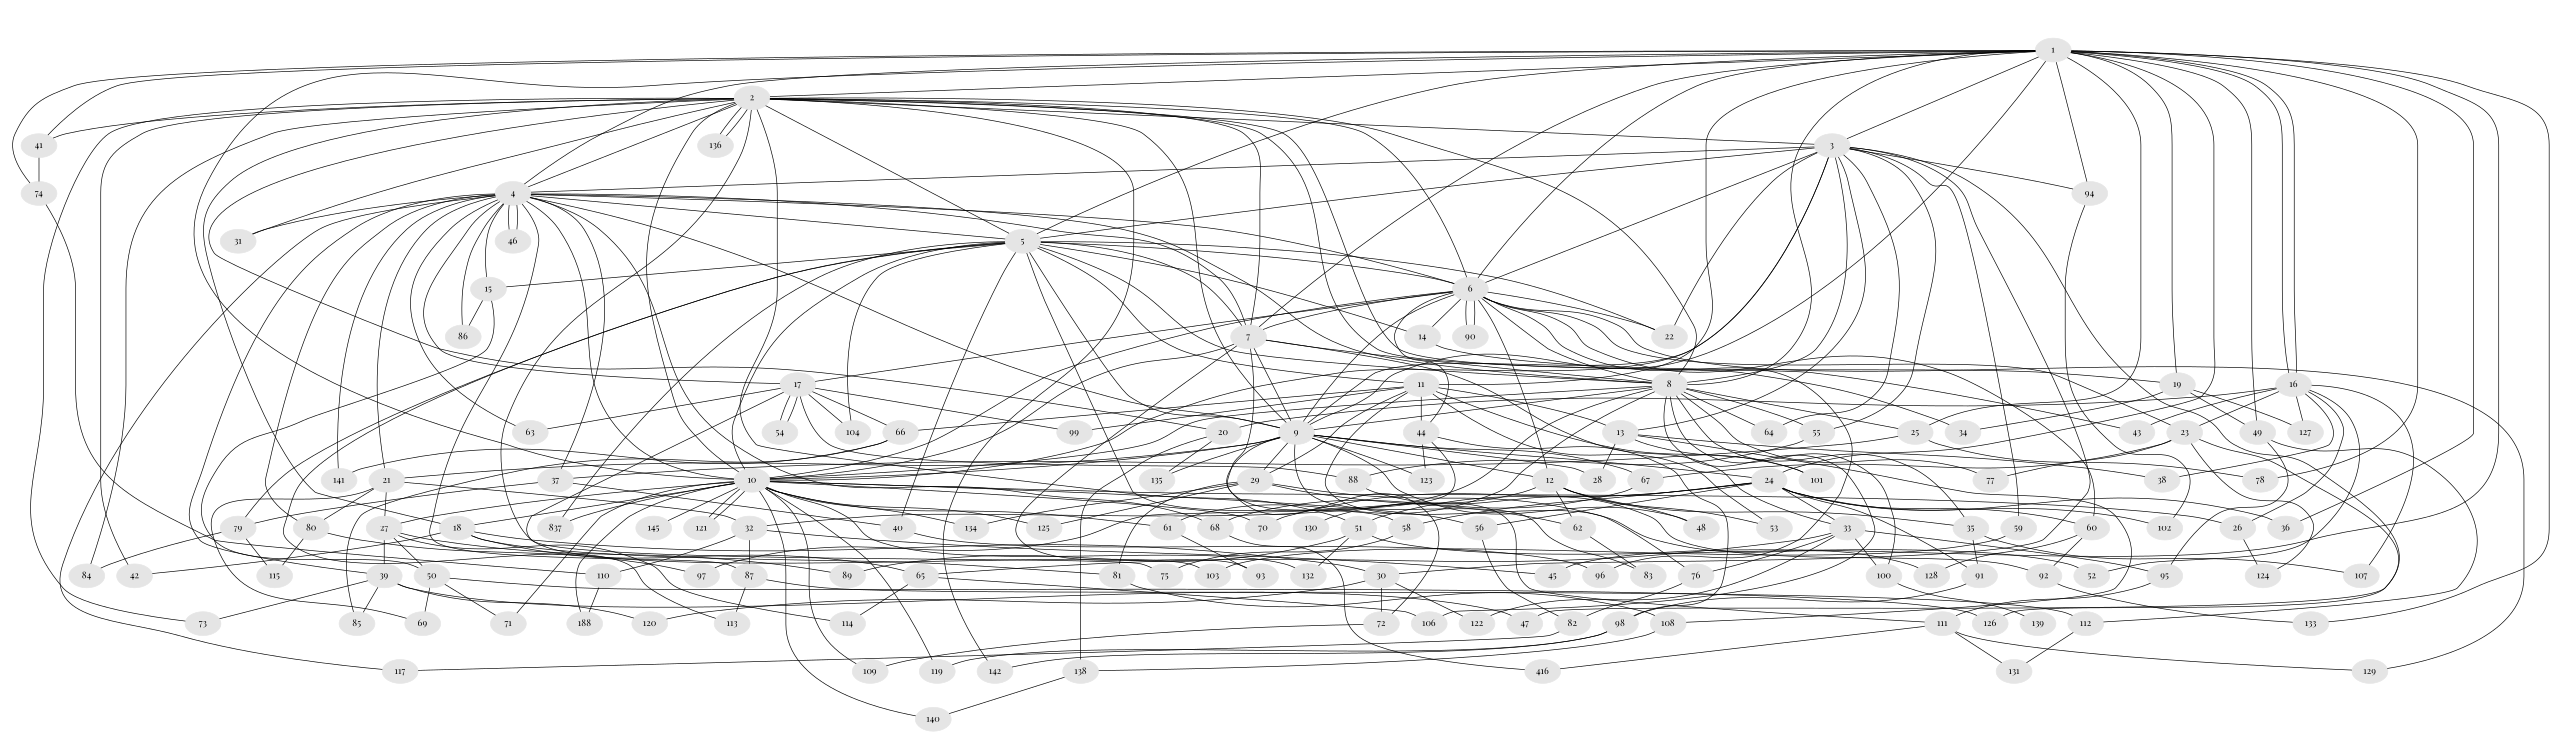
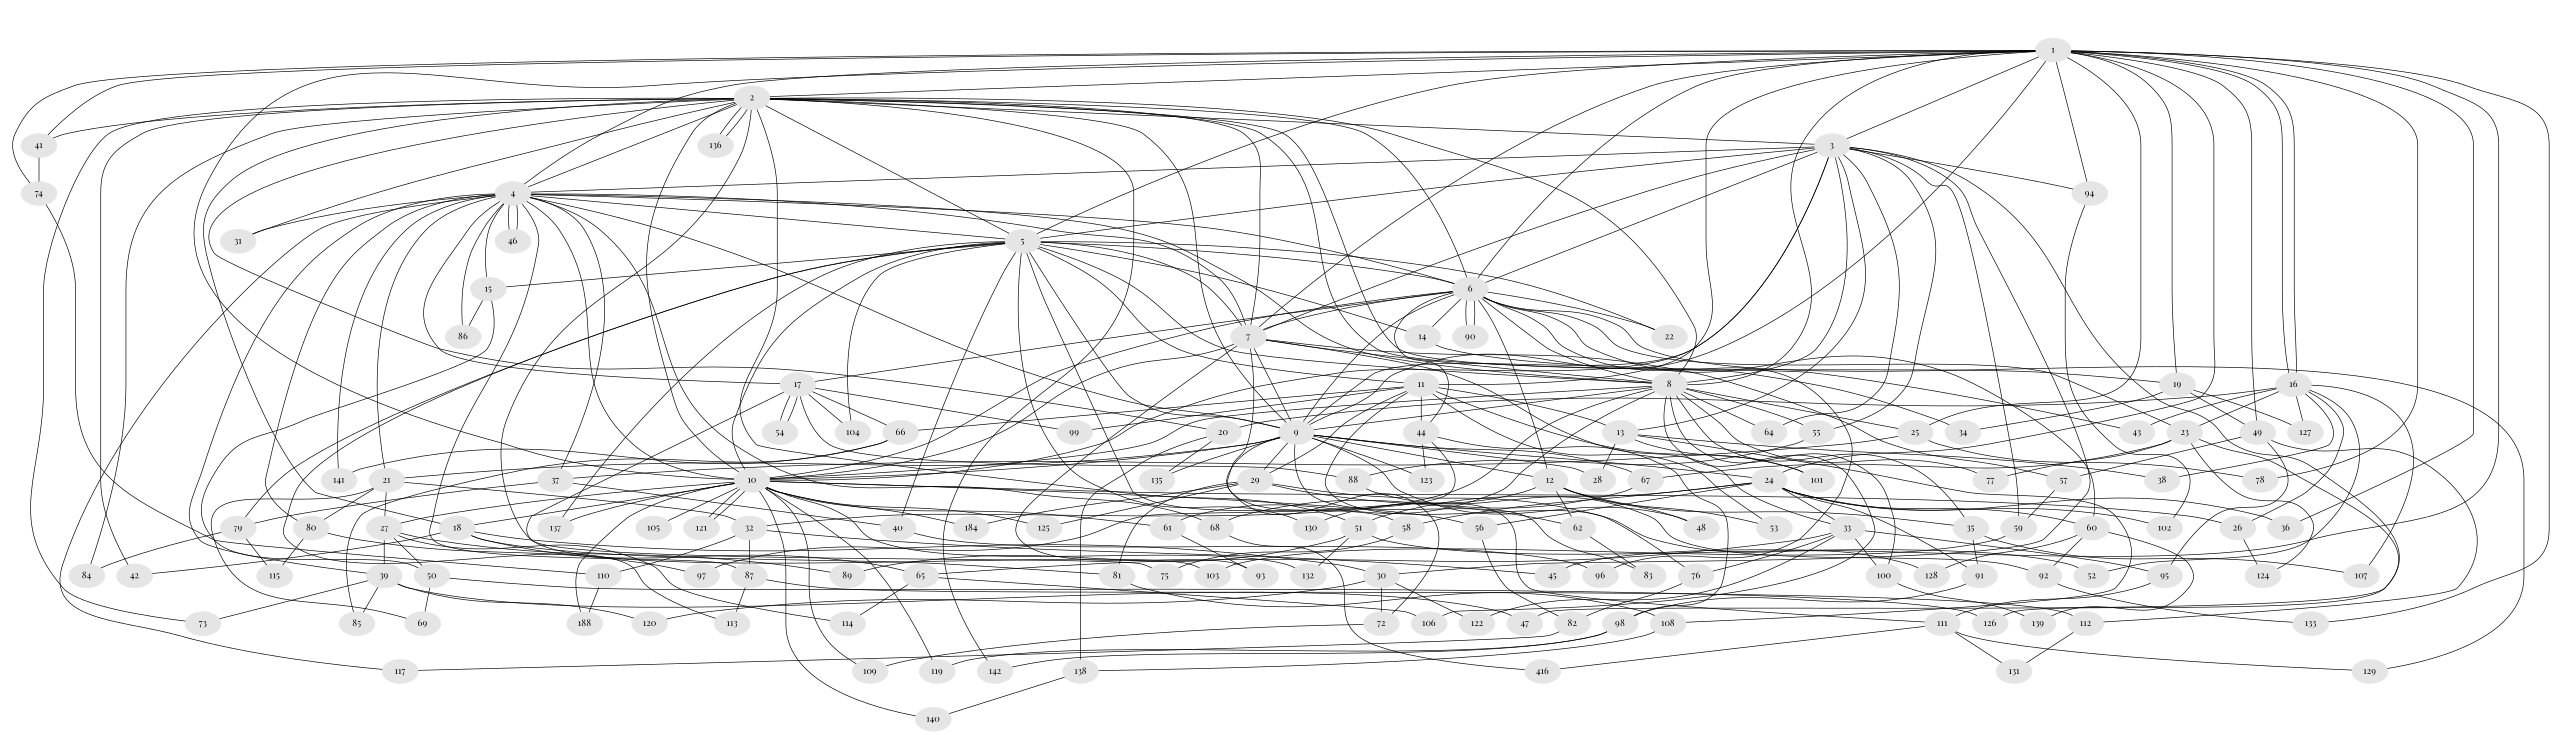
edge "3" -- "22": now "3" -- "7"
node "63": removed
edge "5" -- "130": added
node "57": added
node "837": label "837" -> "137"
node "145": label "145" -> "105"
node "134": label "134" -> "184"
node "70": removed
edge "60" -- "139": added
node "71": removed
